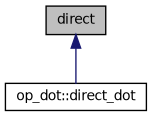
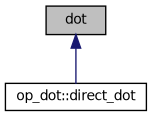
node "direct": label "direct" -> "dot"
